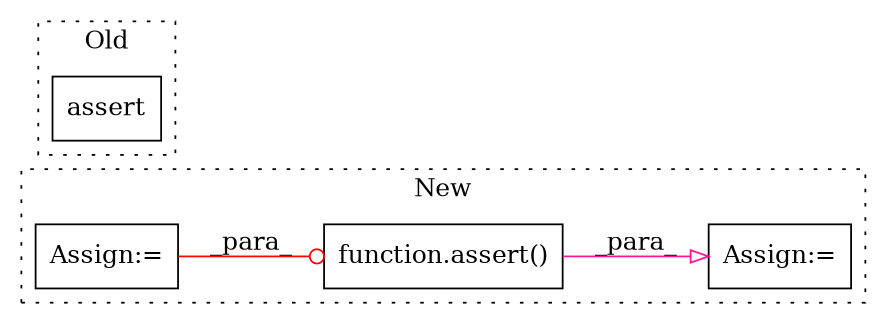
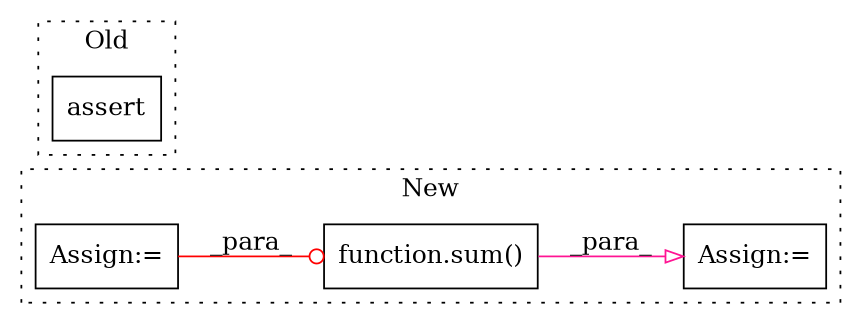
node "function.assert()": label "function.assert()" -> "function.sum()"
